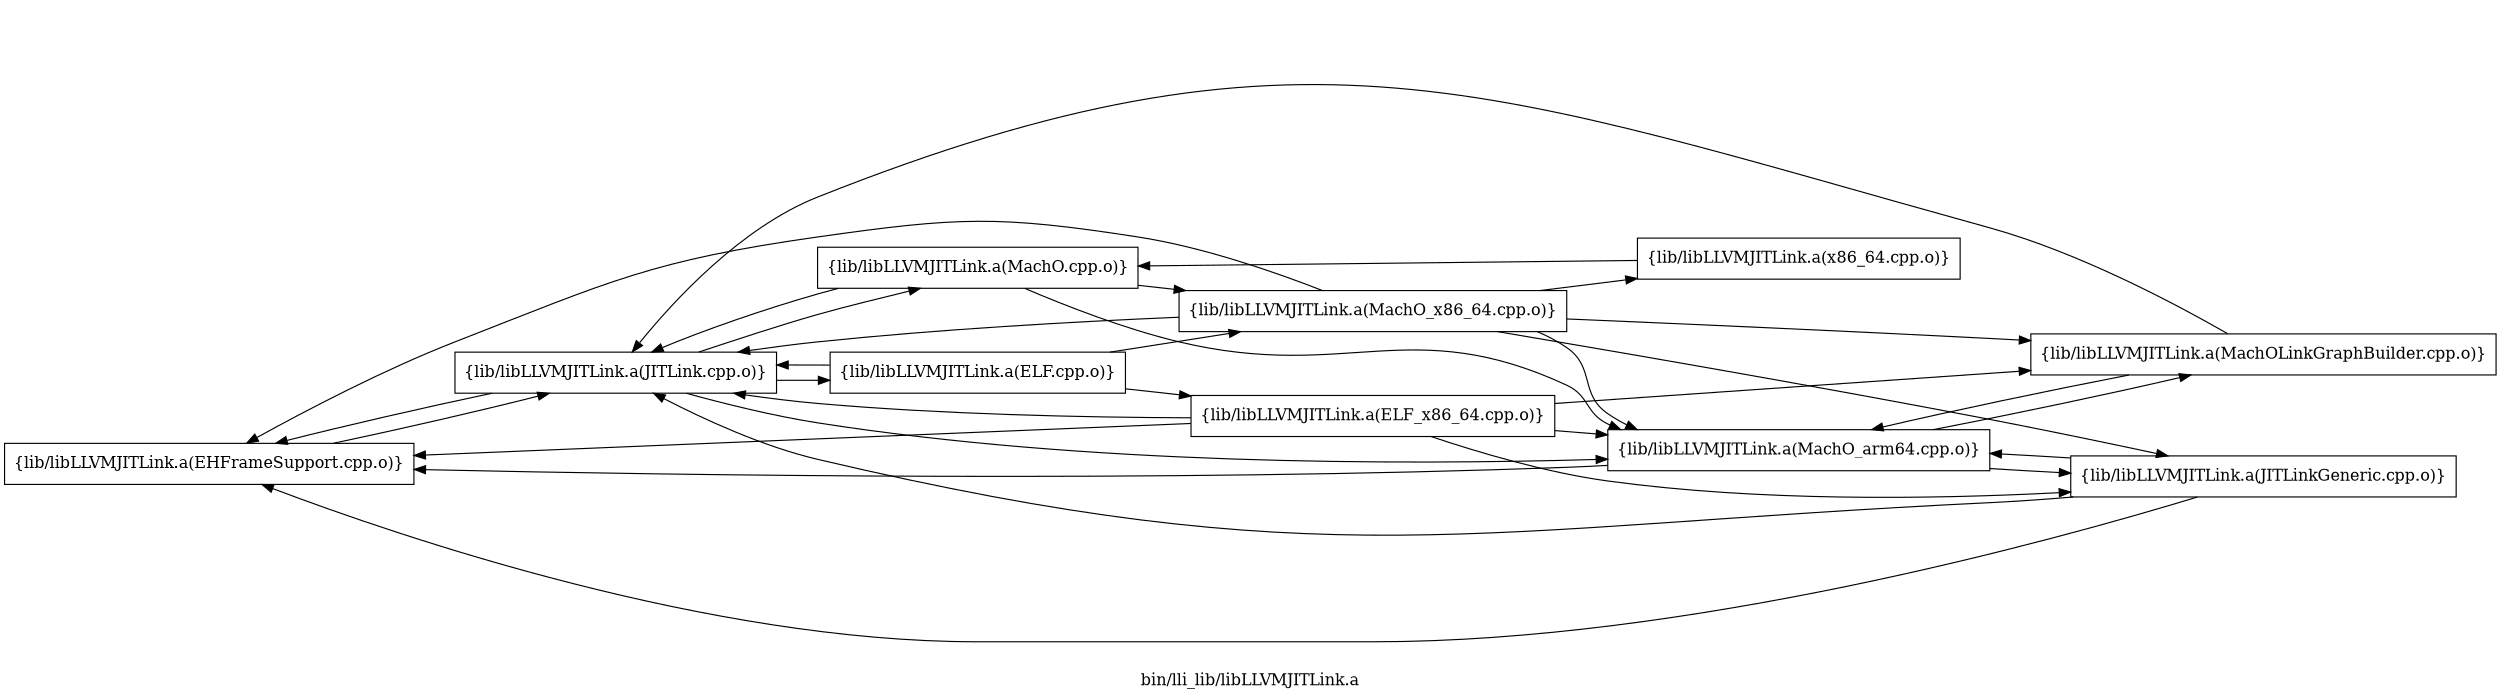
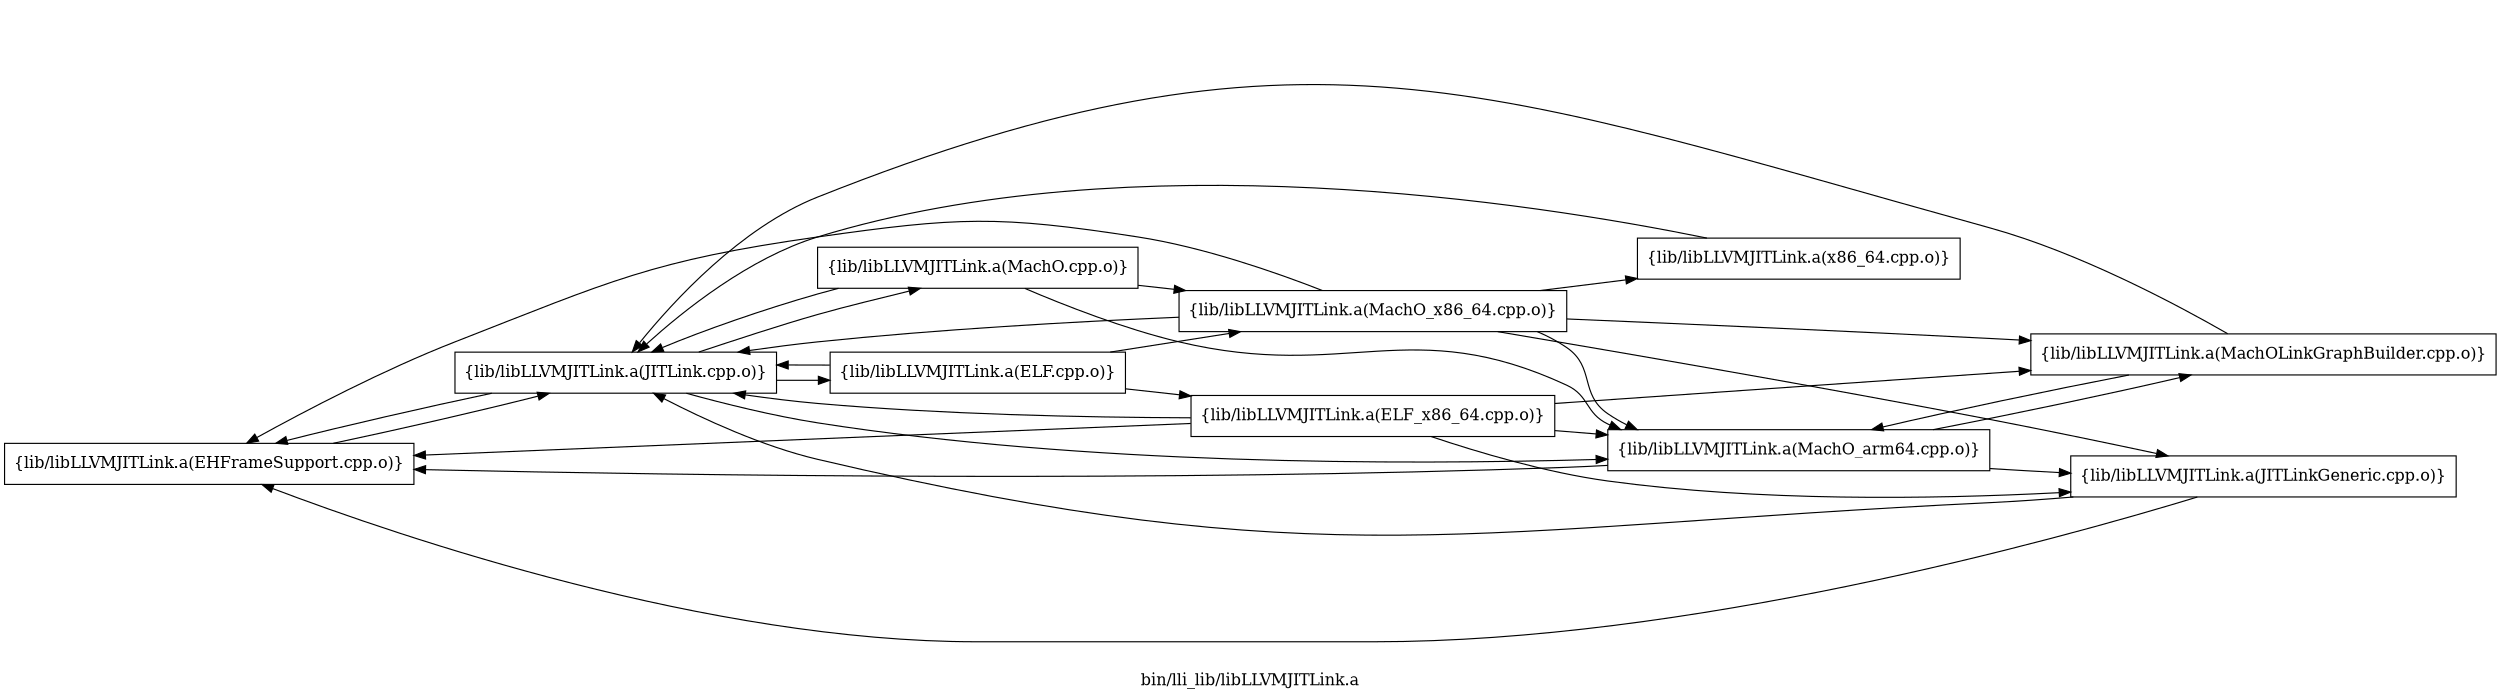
edge "{lib/libLLVMJITLink.a(x86_64.cpp.o)}" -> "{lib/libLLVMJITLink.a(MachO.cpp.o)}": now "{lib/libLLVMJITLink.a(x86_64.cpp.o)}" -> "{lib/libLLVMJITLink.a(JITLink.cpp.o)}"
edge "{lib/libLLVMJITLink.a(JITLinkGeneric.cpp.o)}" -> "{lib/libLLVMJITLink.a(MachO_arm64.cpp.o)}": removed
